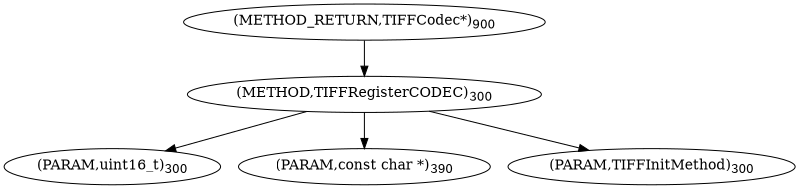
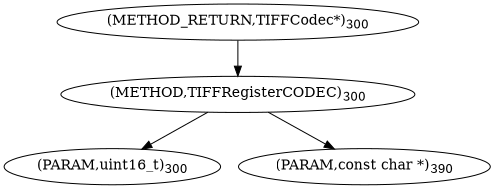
node "(METHOD_RETURN,TIFFCodec*)": text "900" -> "300"
node "(PARAM,TIFFInitMethod)": removed
